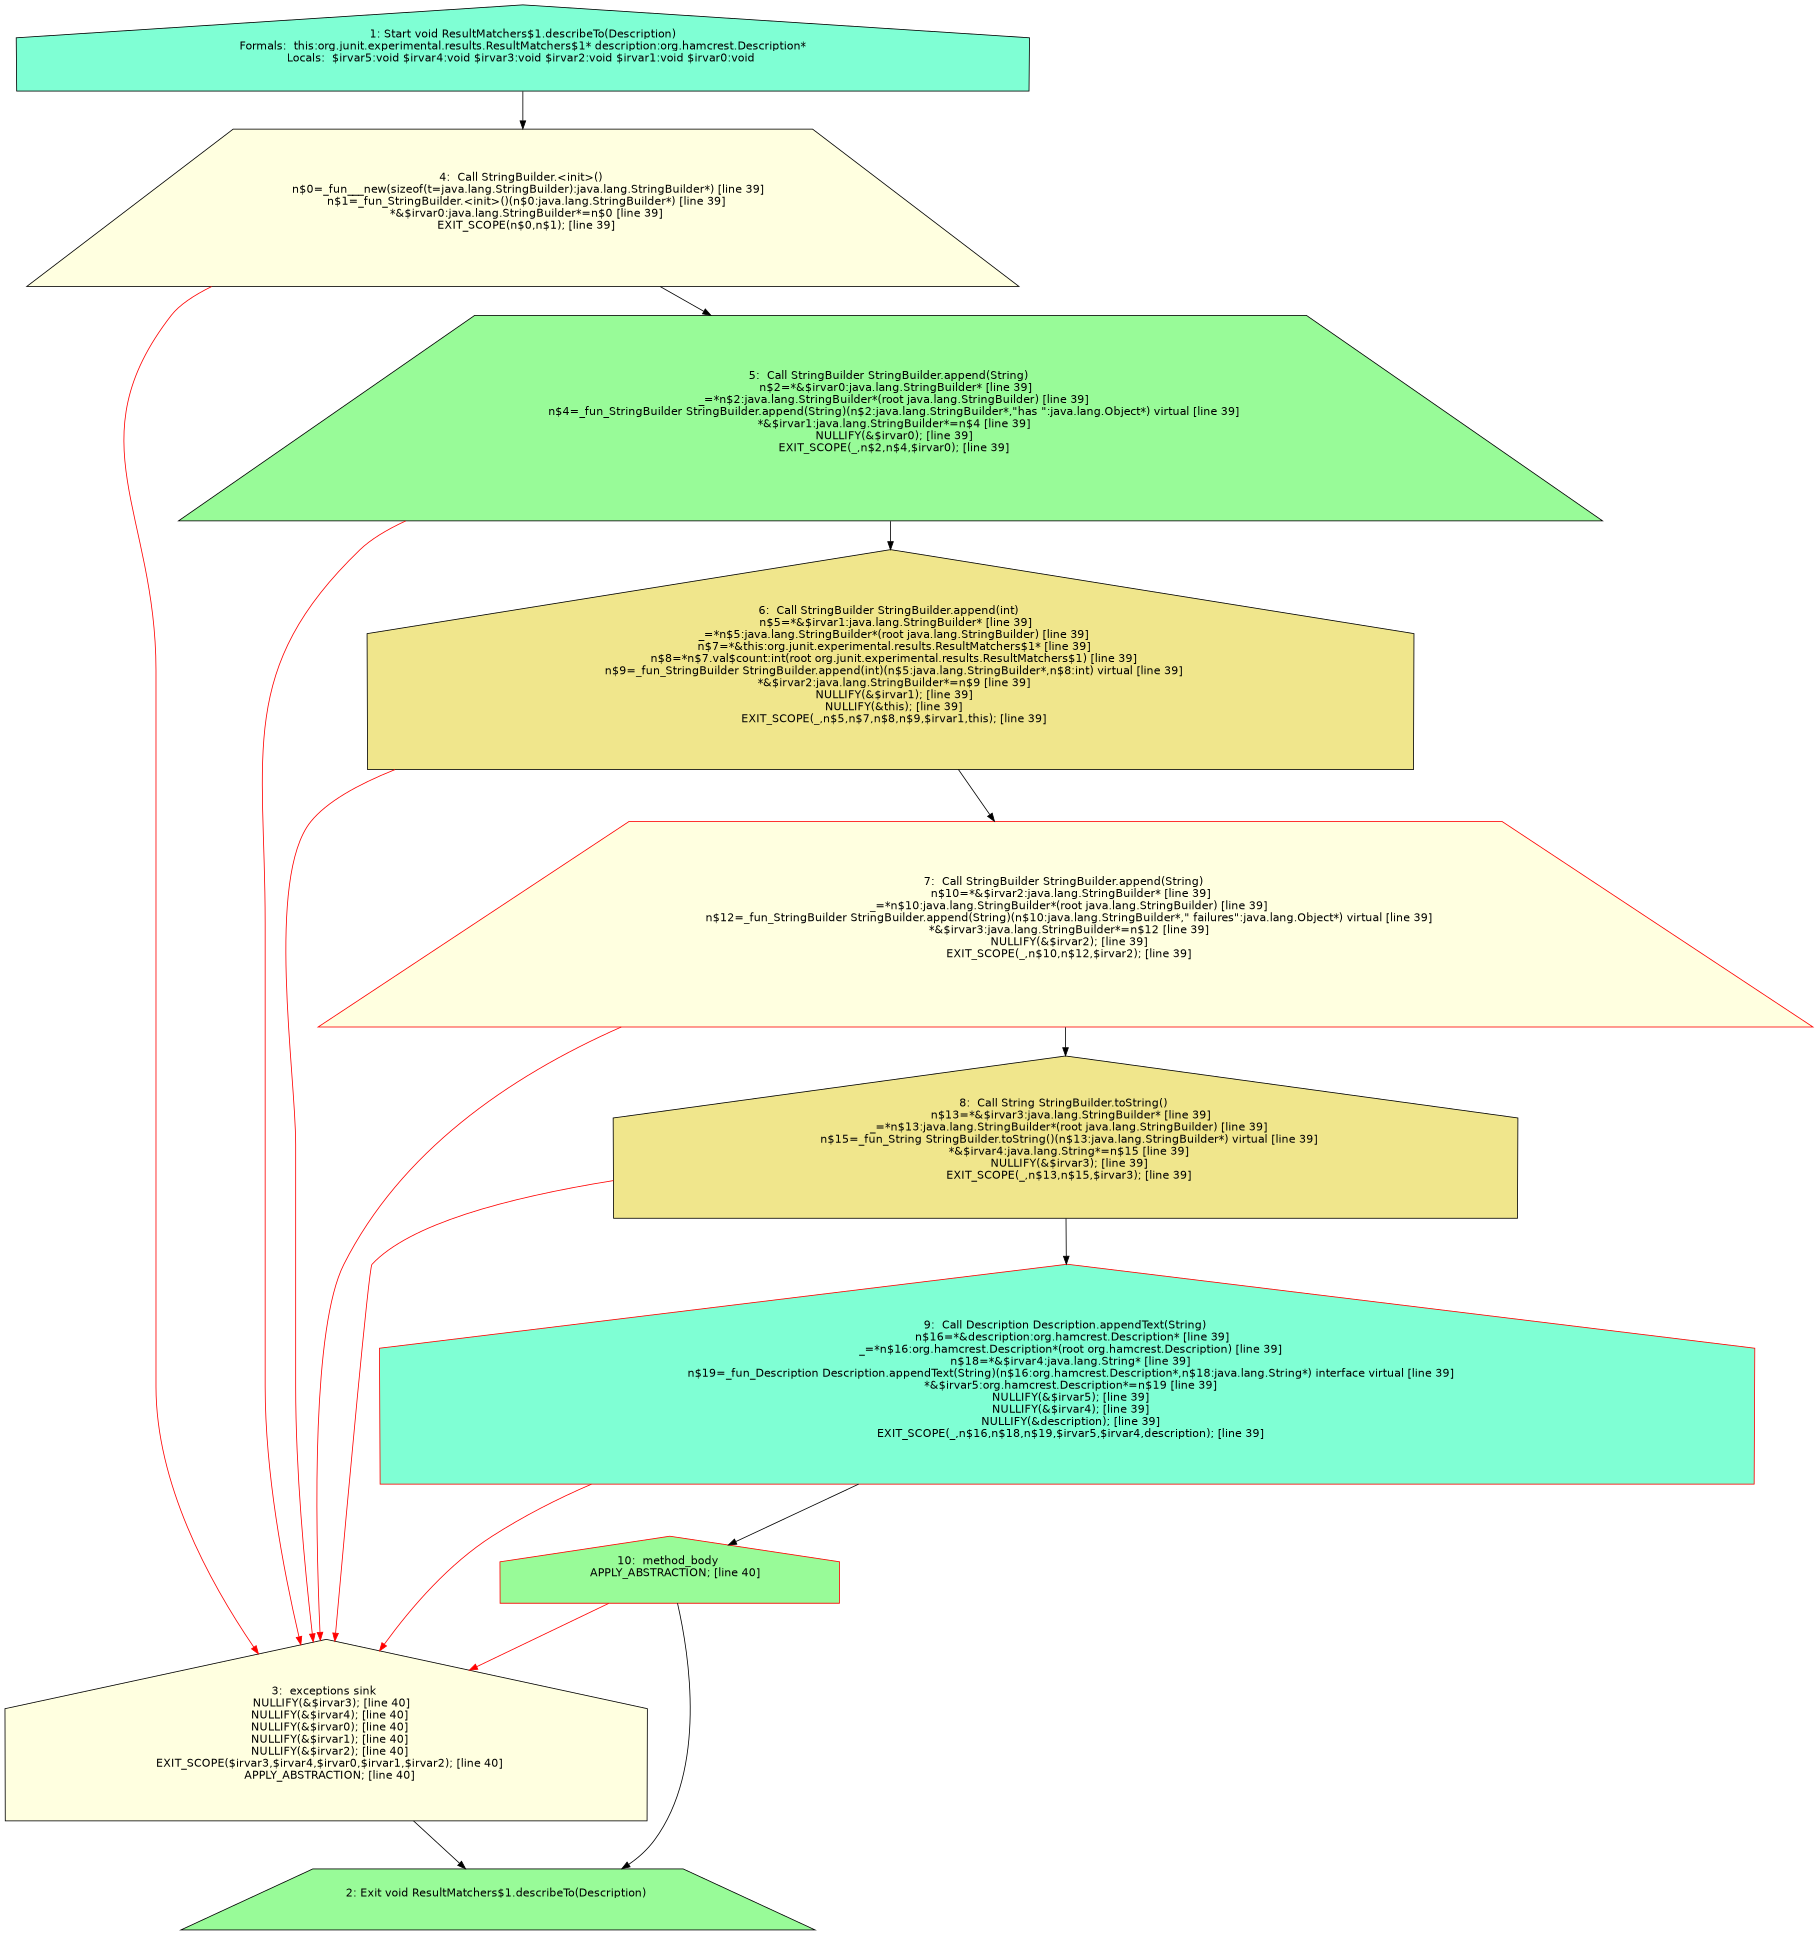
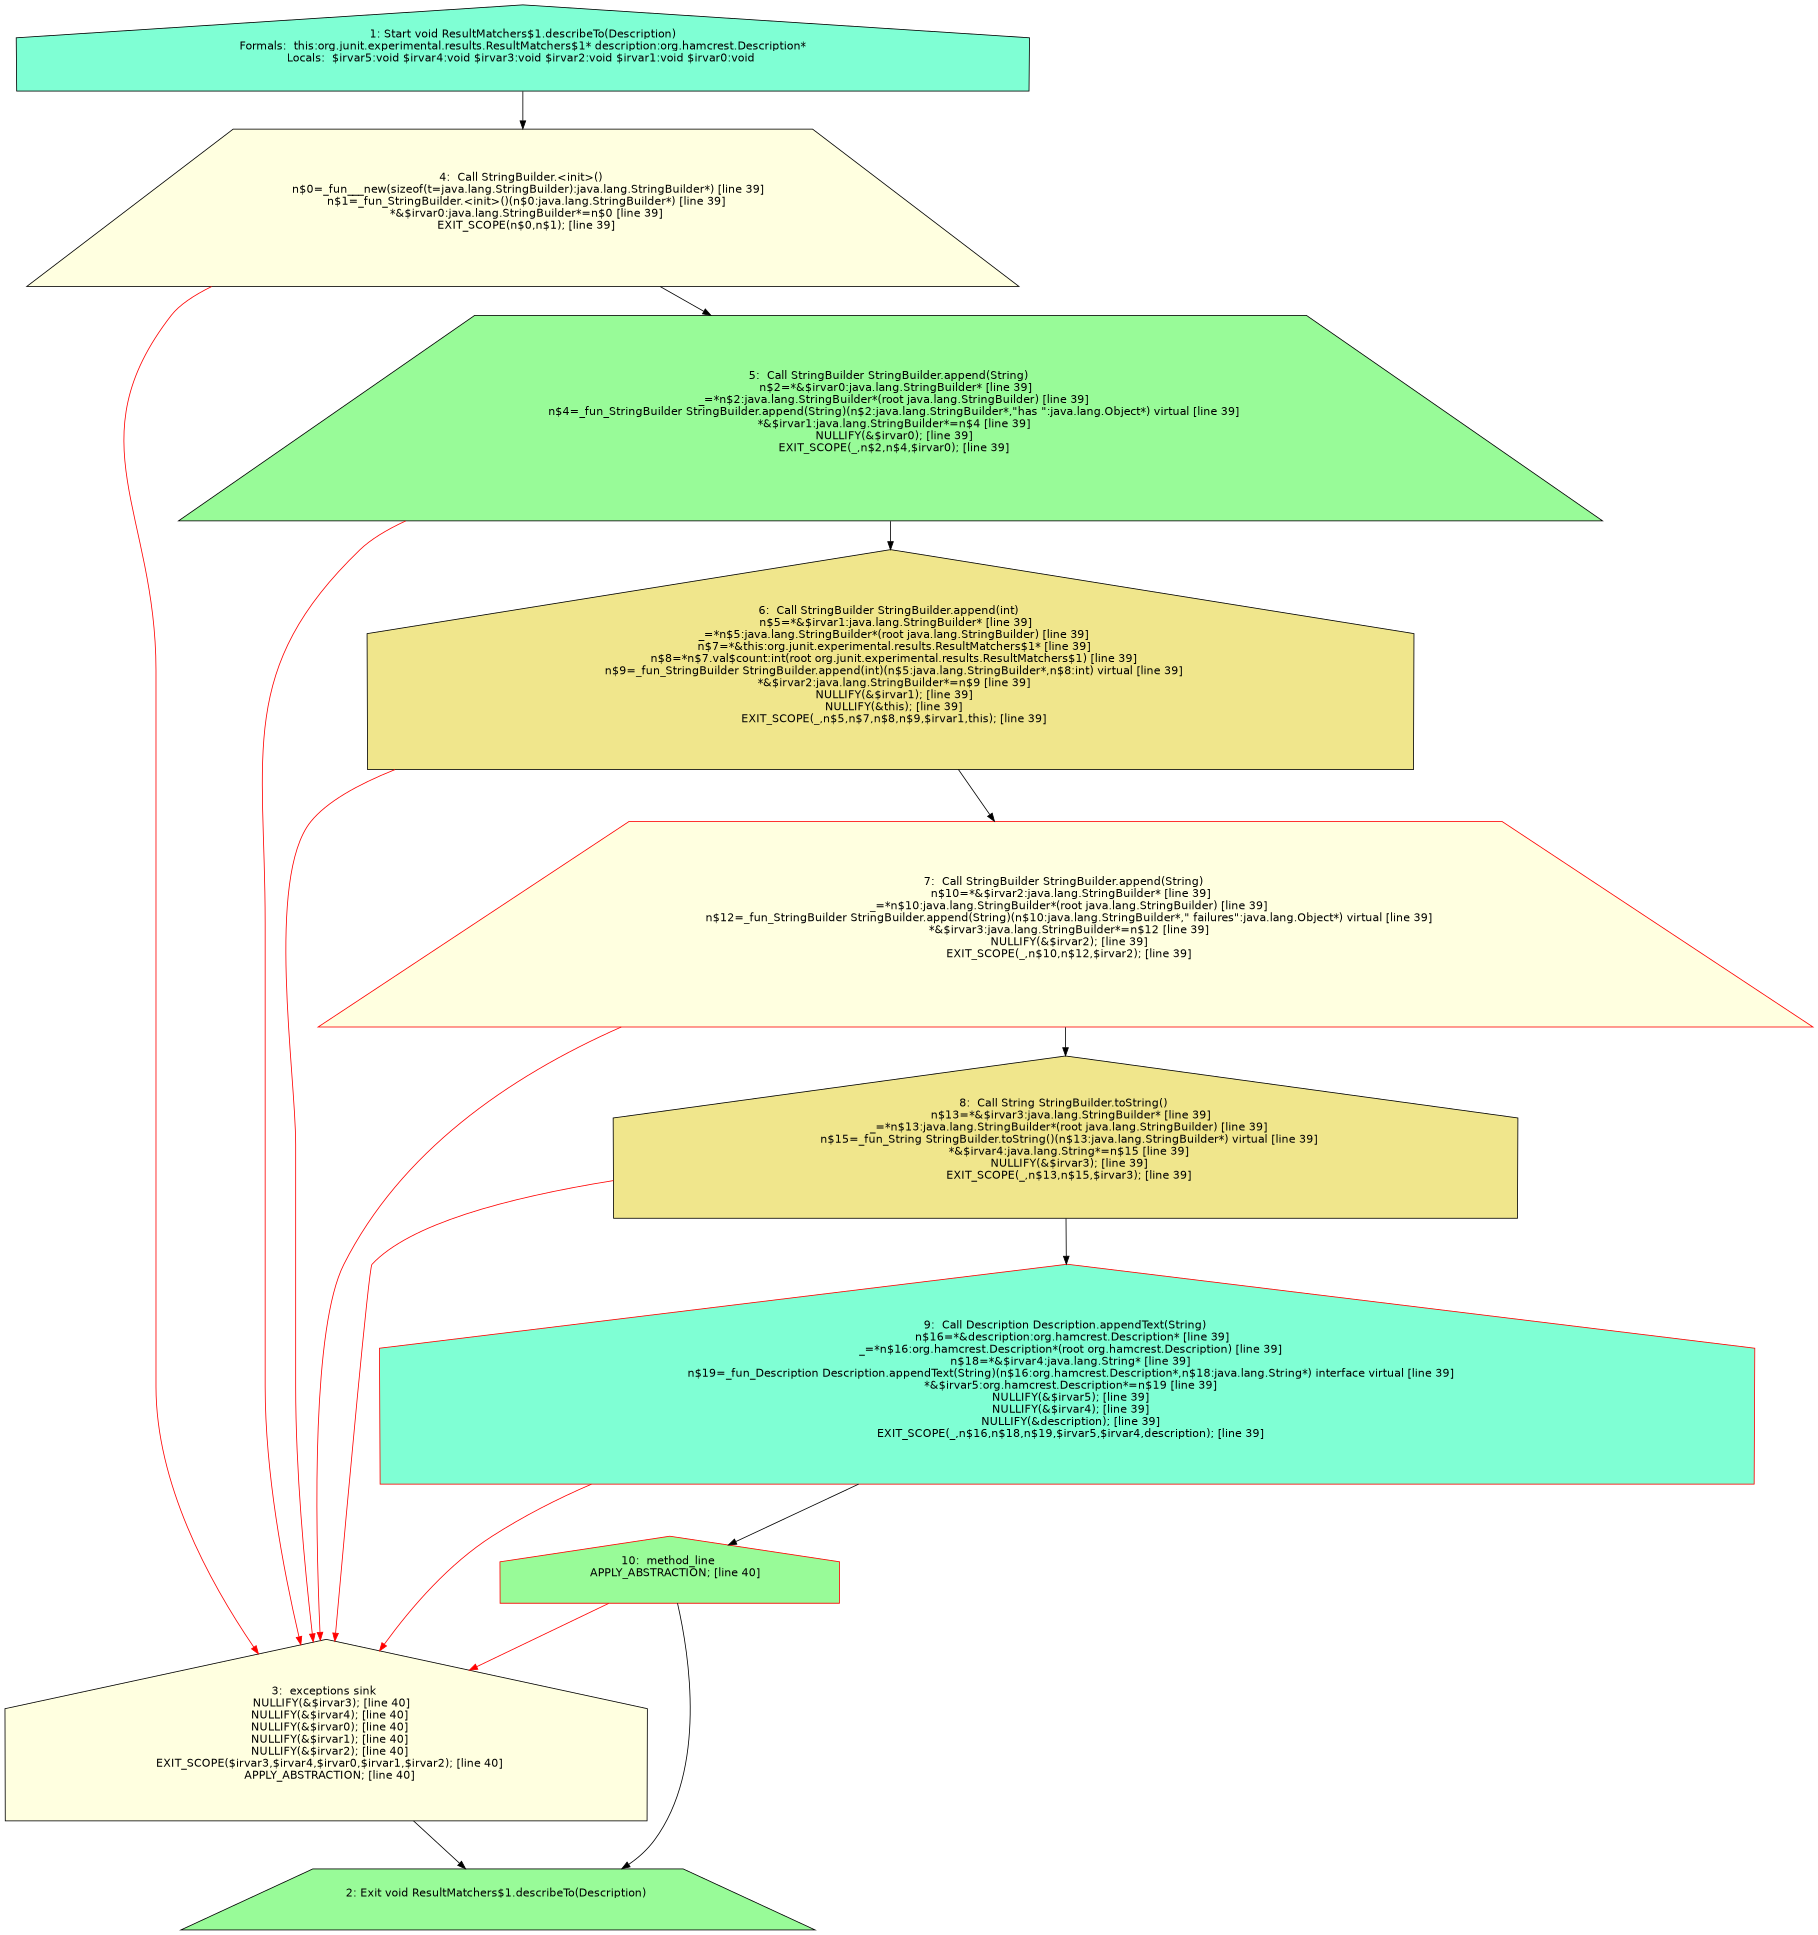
node "10:  method_body APPLY_ABSTRACTION; [line 40]": label "10:  method_body APPLY_ABSTRACTION; [line 40]" -> "10:  method_line APPLY_ABSTRACTION; [line 40]"
